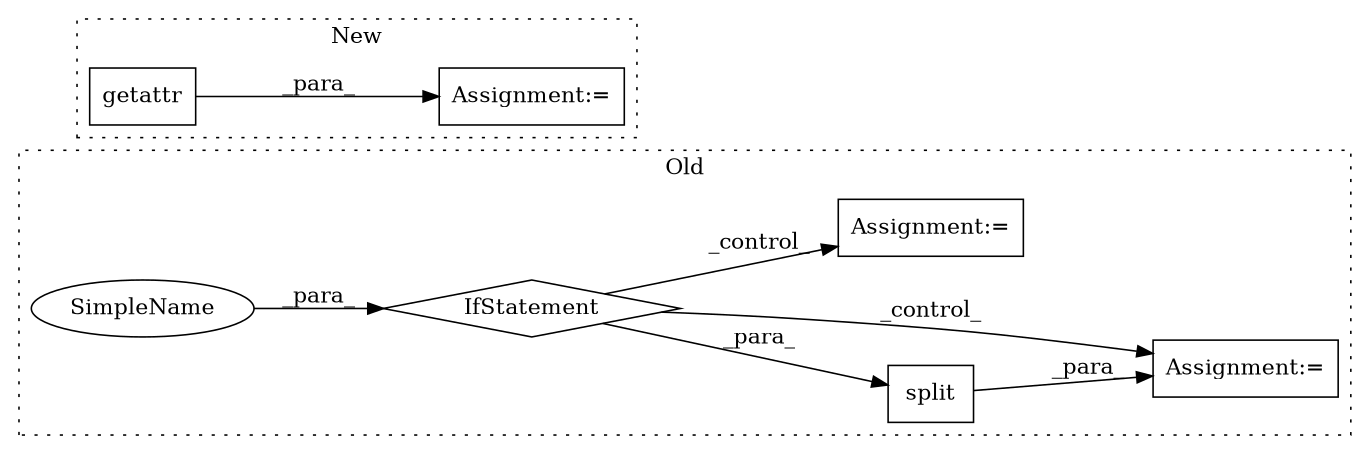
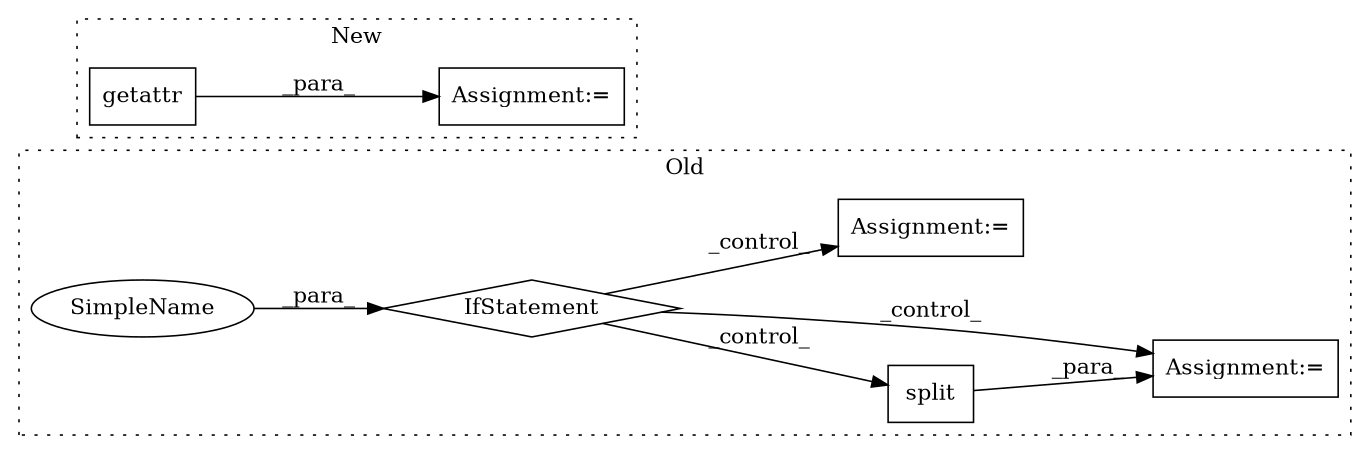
edge "IfStatement" -> "split": label "_para_" -> "_control_"
